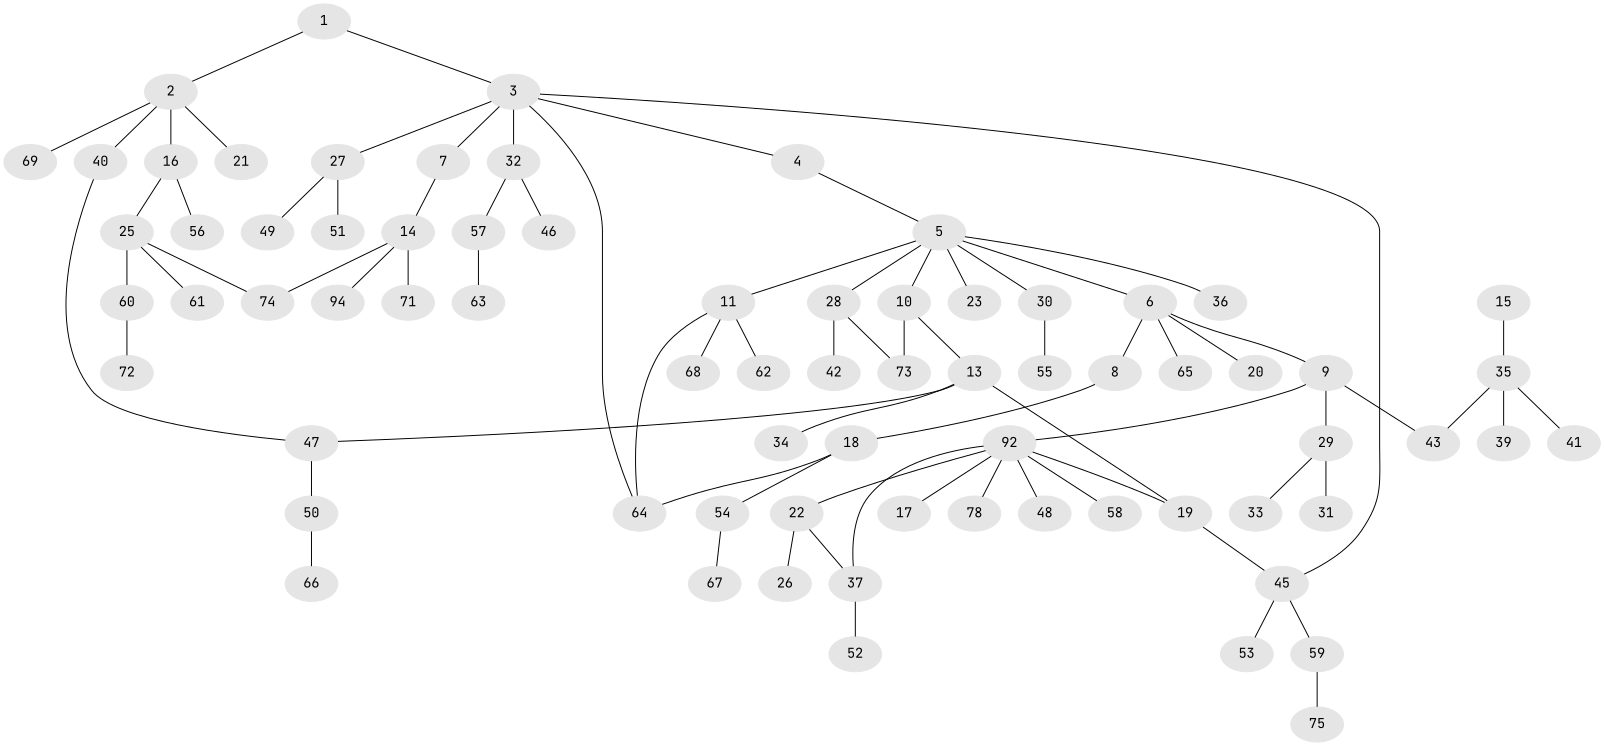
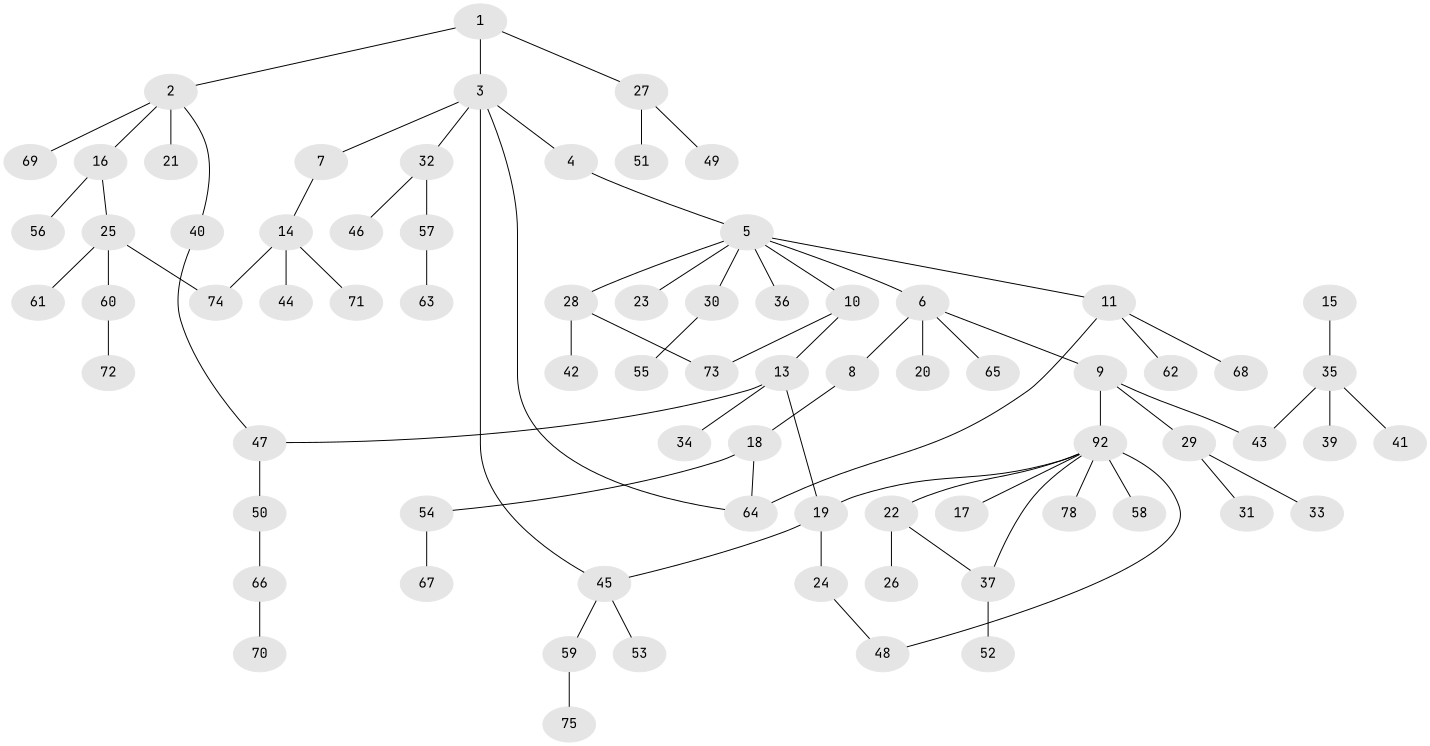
edge "3" -- "27": now "1" -- "27"
node "94": label "94" -> "44"
node "24": added
node "70": added
